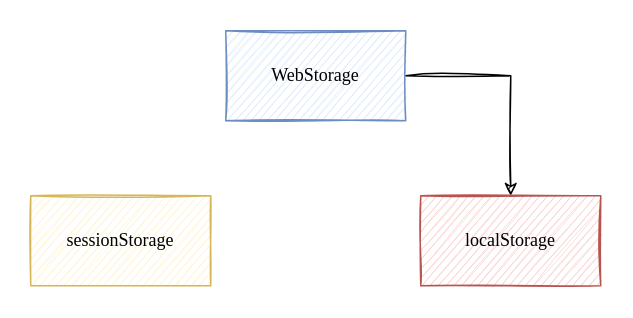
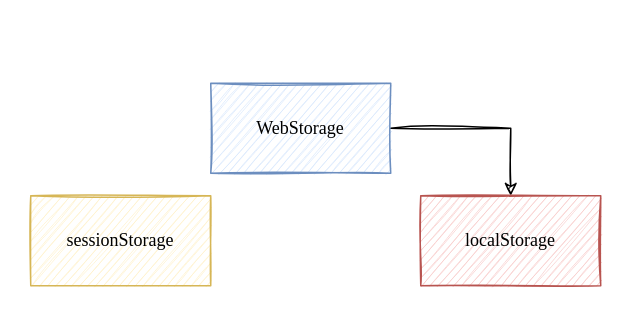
node "WebStorage": moved (316, 76) -> (301, 128)
